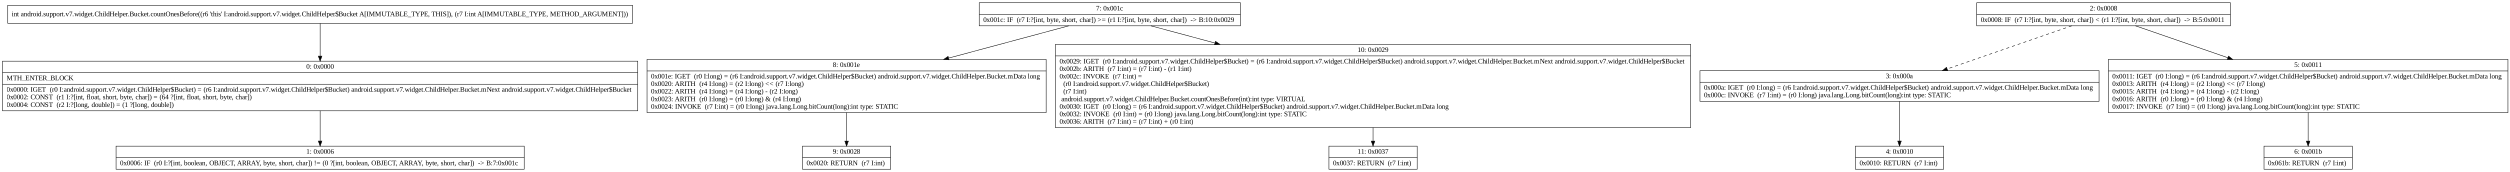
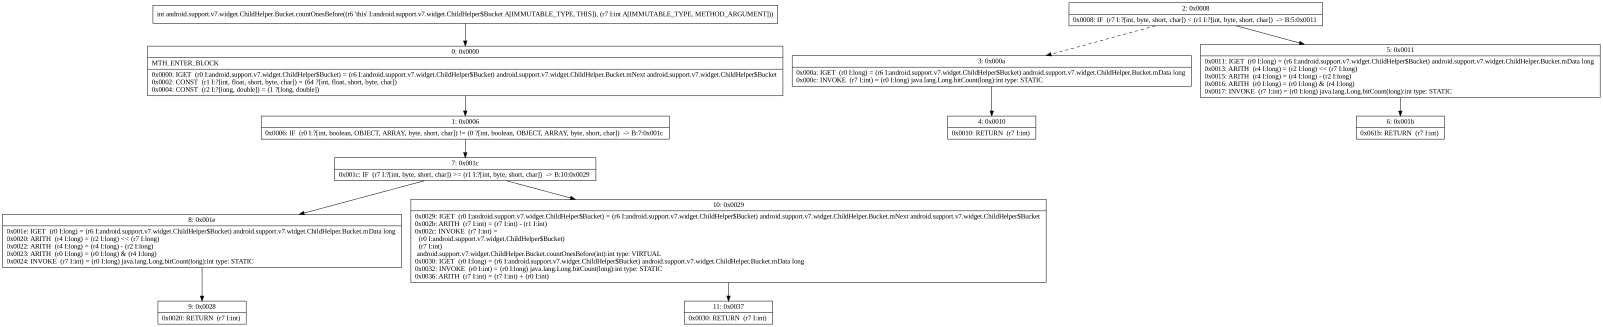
edge "1: 0x0006" -> "7: 0x001c": added
node "11: 0x0037": text "0x0037: RETURN  (r7 I:int)" -> "0x0030: RETURN  (r7 I:int)"
